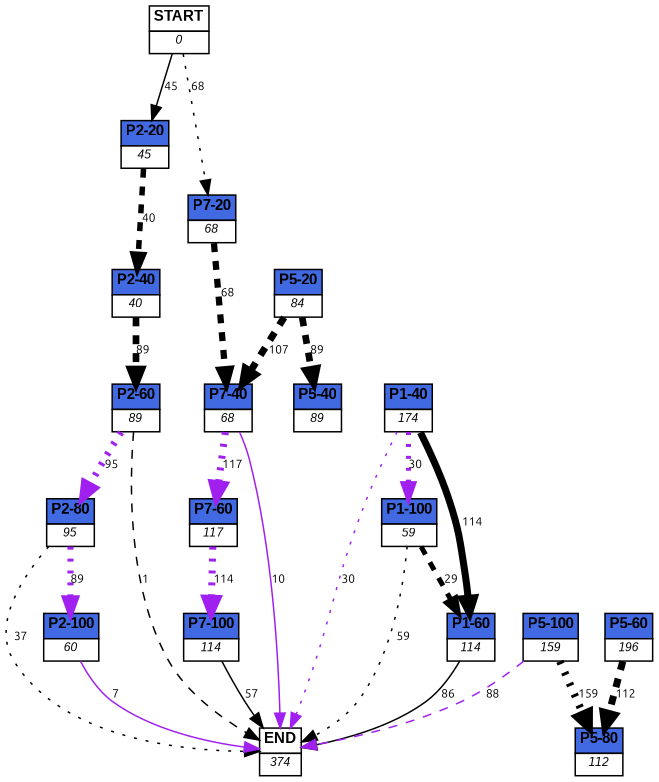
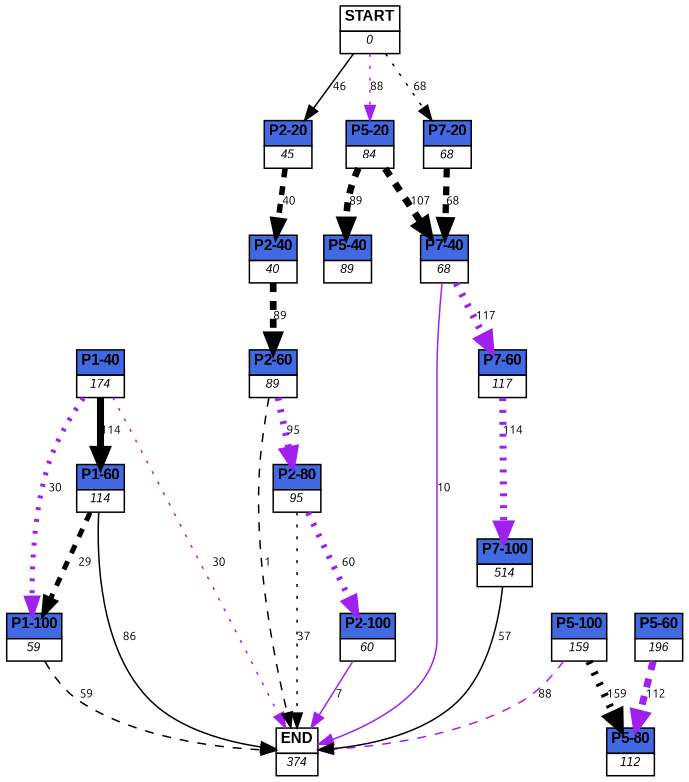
edge "START" -> "P5-20": added, label "88"
edge "START" -> "P2-20": label "45" -> "46"
edge "P1-100" -> "P1-60": reversed
edge "P2-80" -> "P2-100": label "89" -> "60"
node "P7-100": text "114" -> "514"
edge "P1-100" -> "END": style dotted -> dashed
edge "P5-60" -> "P5-80": color black -> purple
